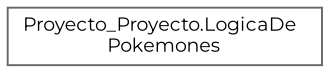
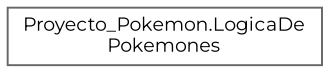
node "Proyecto_Proyecto.LogicaDe Pokemones": label "Proyecto_Proyecto.LogicaDe Pokemones" -> "Proyecto_Pokemon.LogicaDe Pokemones"
